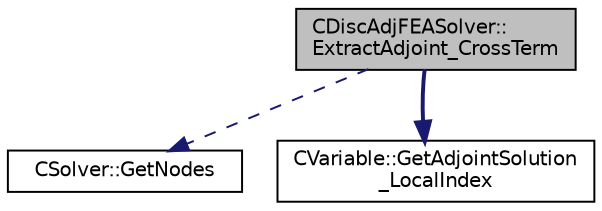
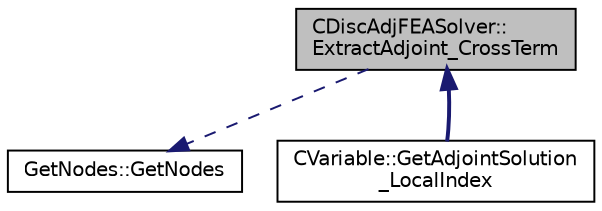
edge "CDiscAdjFEASolver:: ExtractAdjoint_CrossTerm" -> "CVariable::GetAdjointSolution _LocalIndex": reversed
node "CSolver::GetNodes": label "CSolver::GetNodes" -> "GetNodes::GetNodes"
